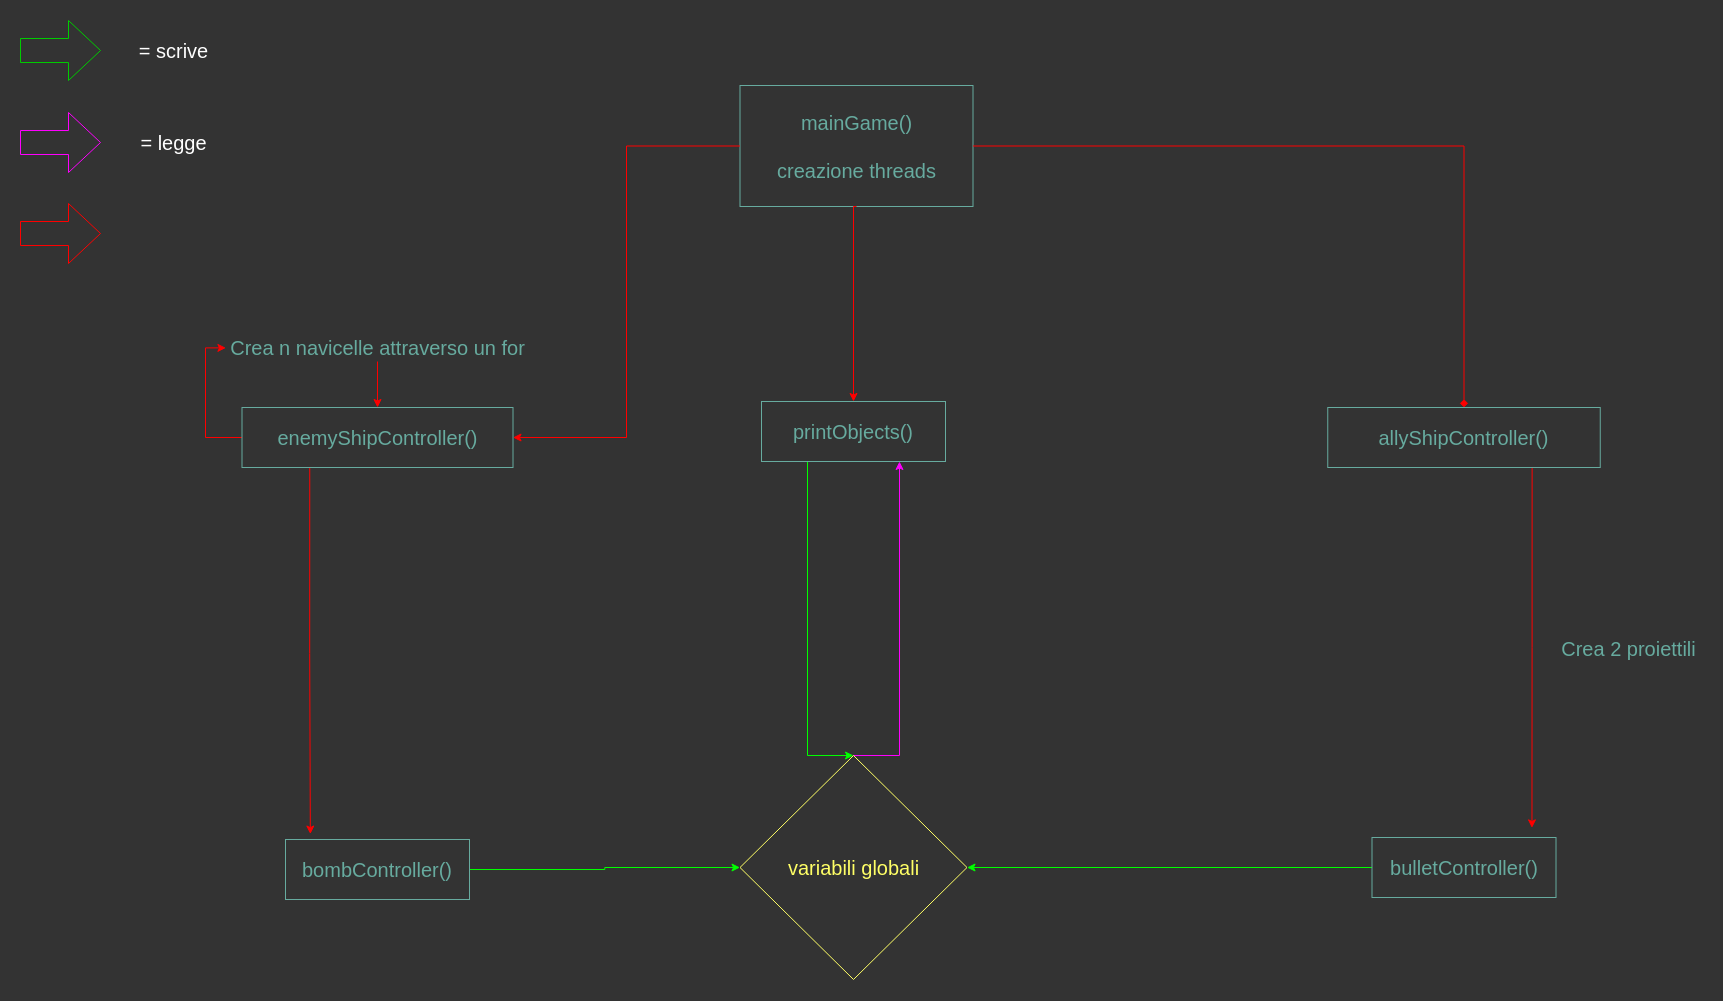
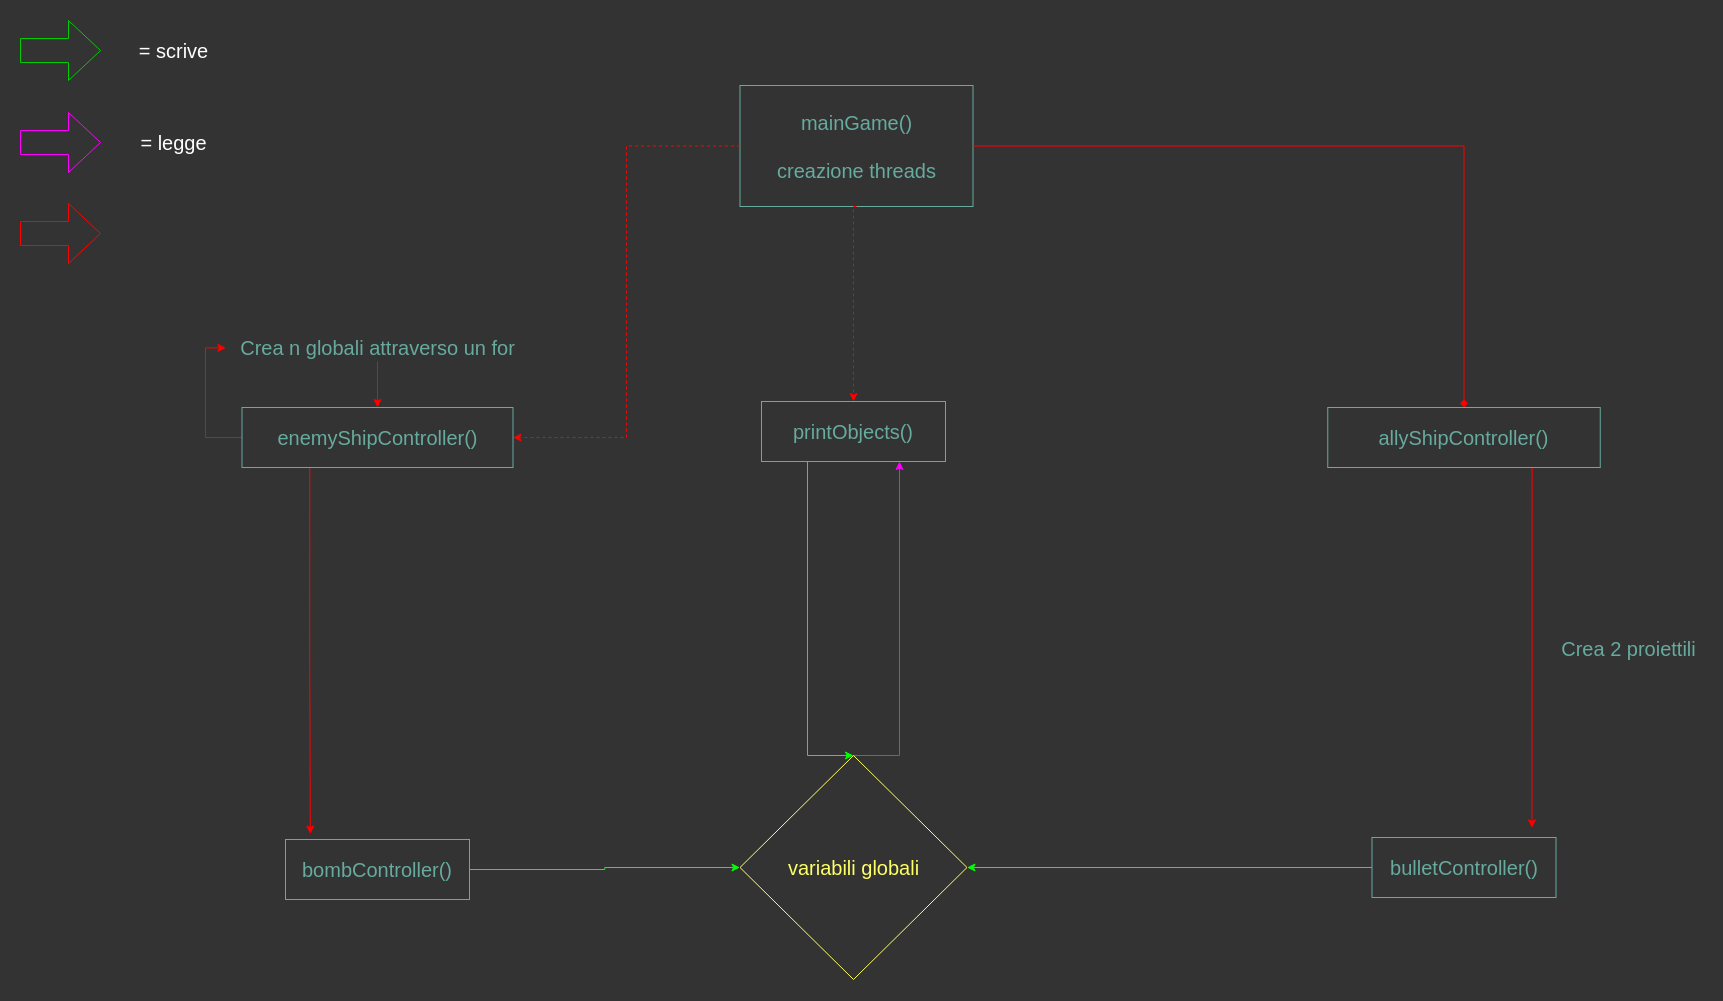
edge "mainGame() creazione threads" -> "printObjects()": style solid -> dashed
edge "mainGame() creazione threads" -> "enemyShipController()": style solid -> dashed
node "Crea n navicelle attraverso un for": label "Crea n navicelle attraverso un for" -> "Crea n globali attraverso un for"
